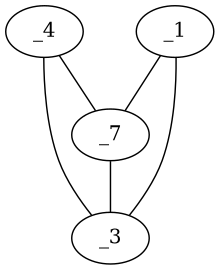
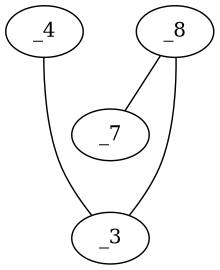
node "_1": label "_1" -> "_8"
edge "_4" -- "_7": removed
edge "_7" -- "_3": removed
